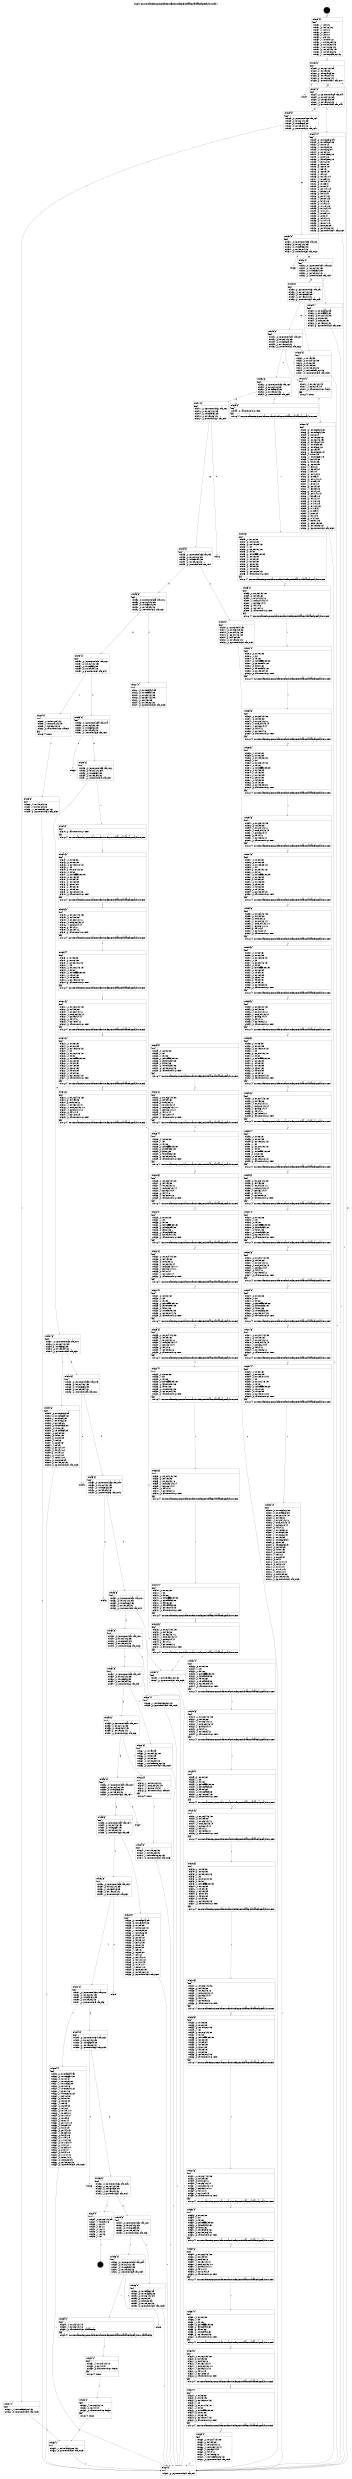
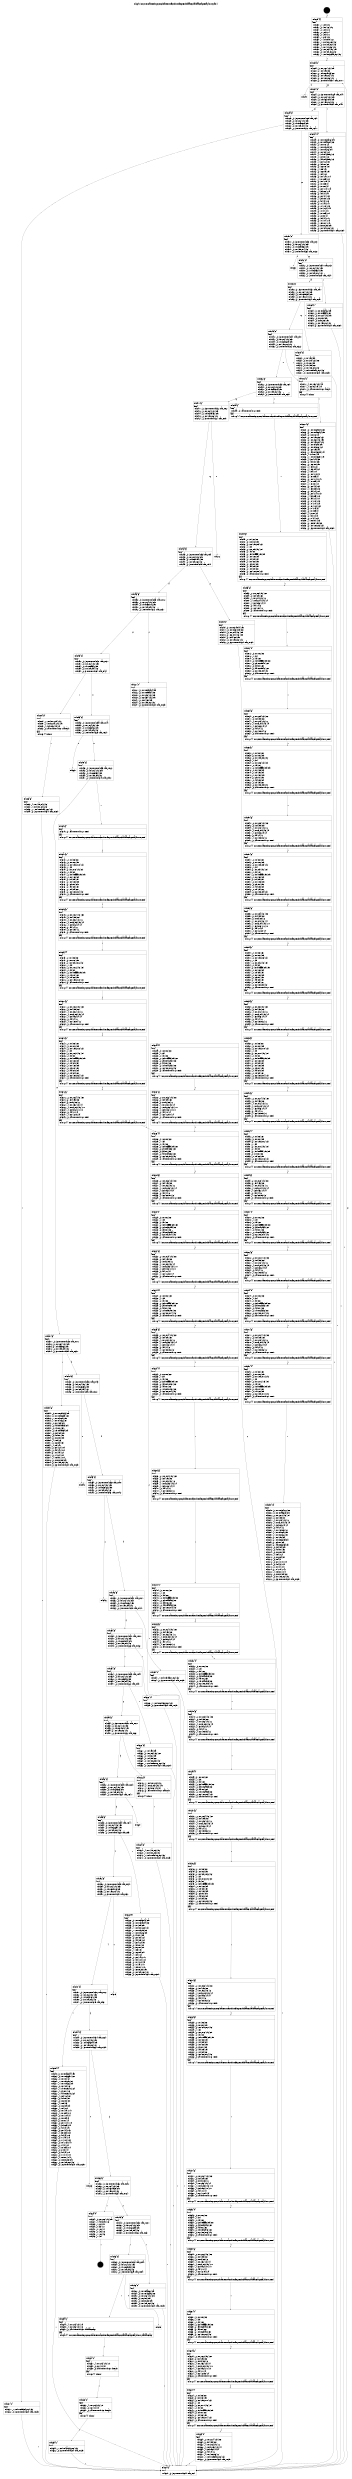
edge "0x403435 [33]" -> "0x402cbd [12]": now "0x403435 [33]" -> "0x403456 [40]"
edge "0x403131 [12]" -> "0x4036bf [12]": now "0x403131 [12]" -> "0x403c7b [5]"
